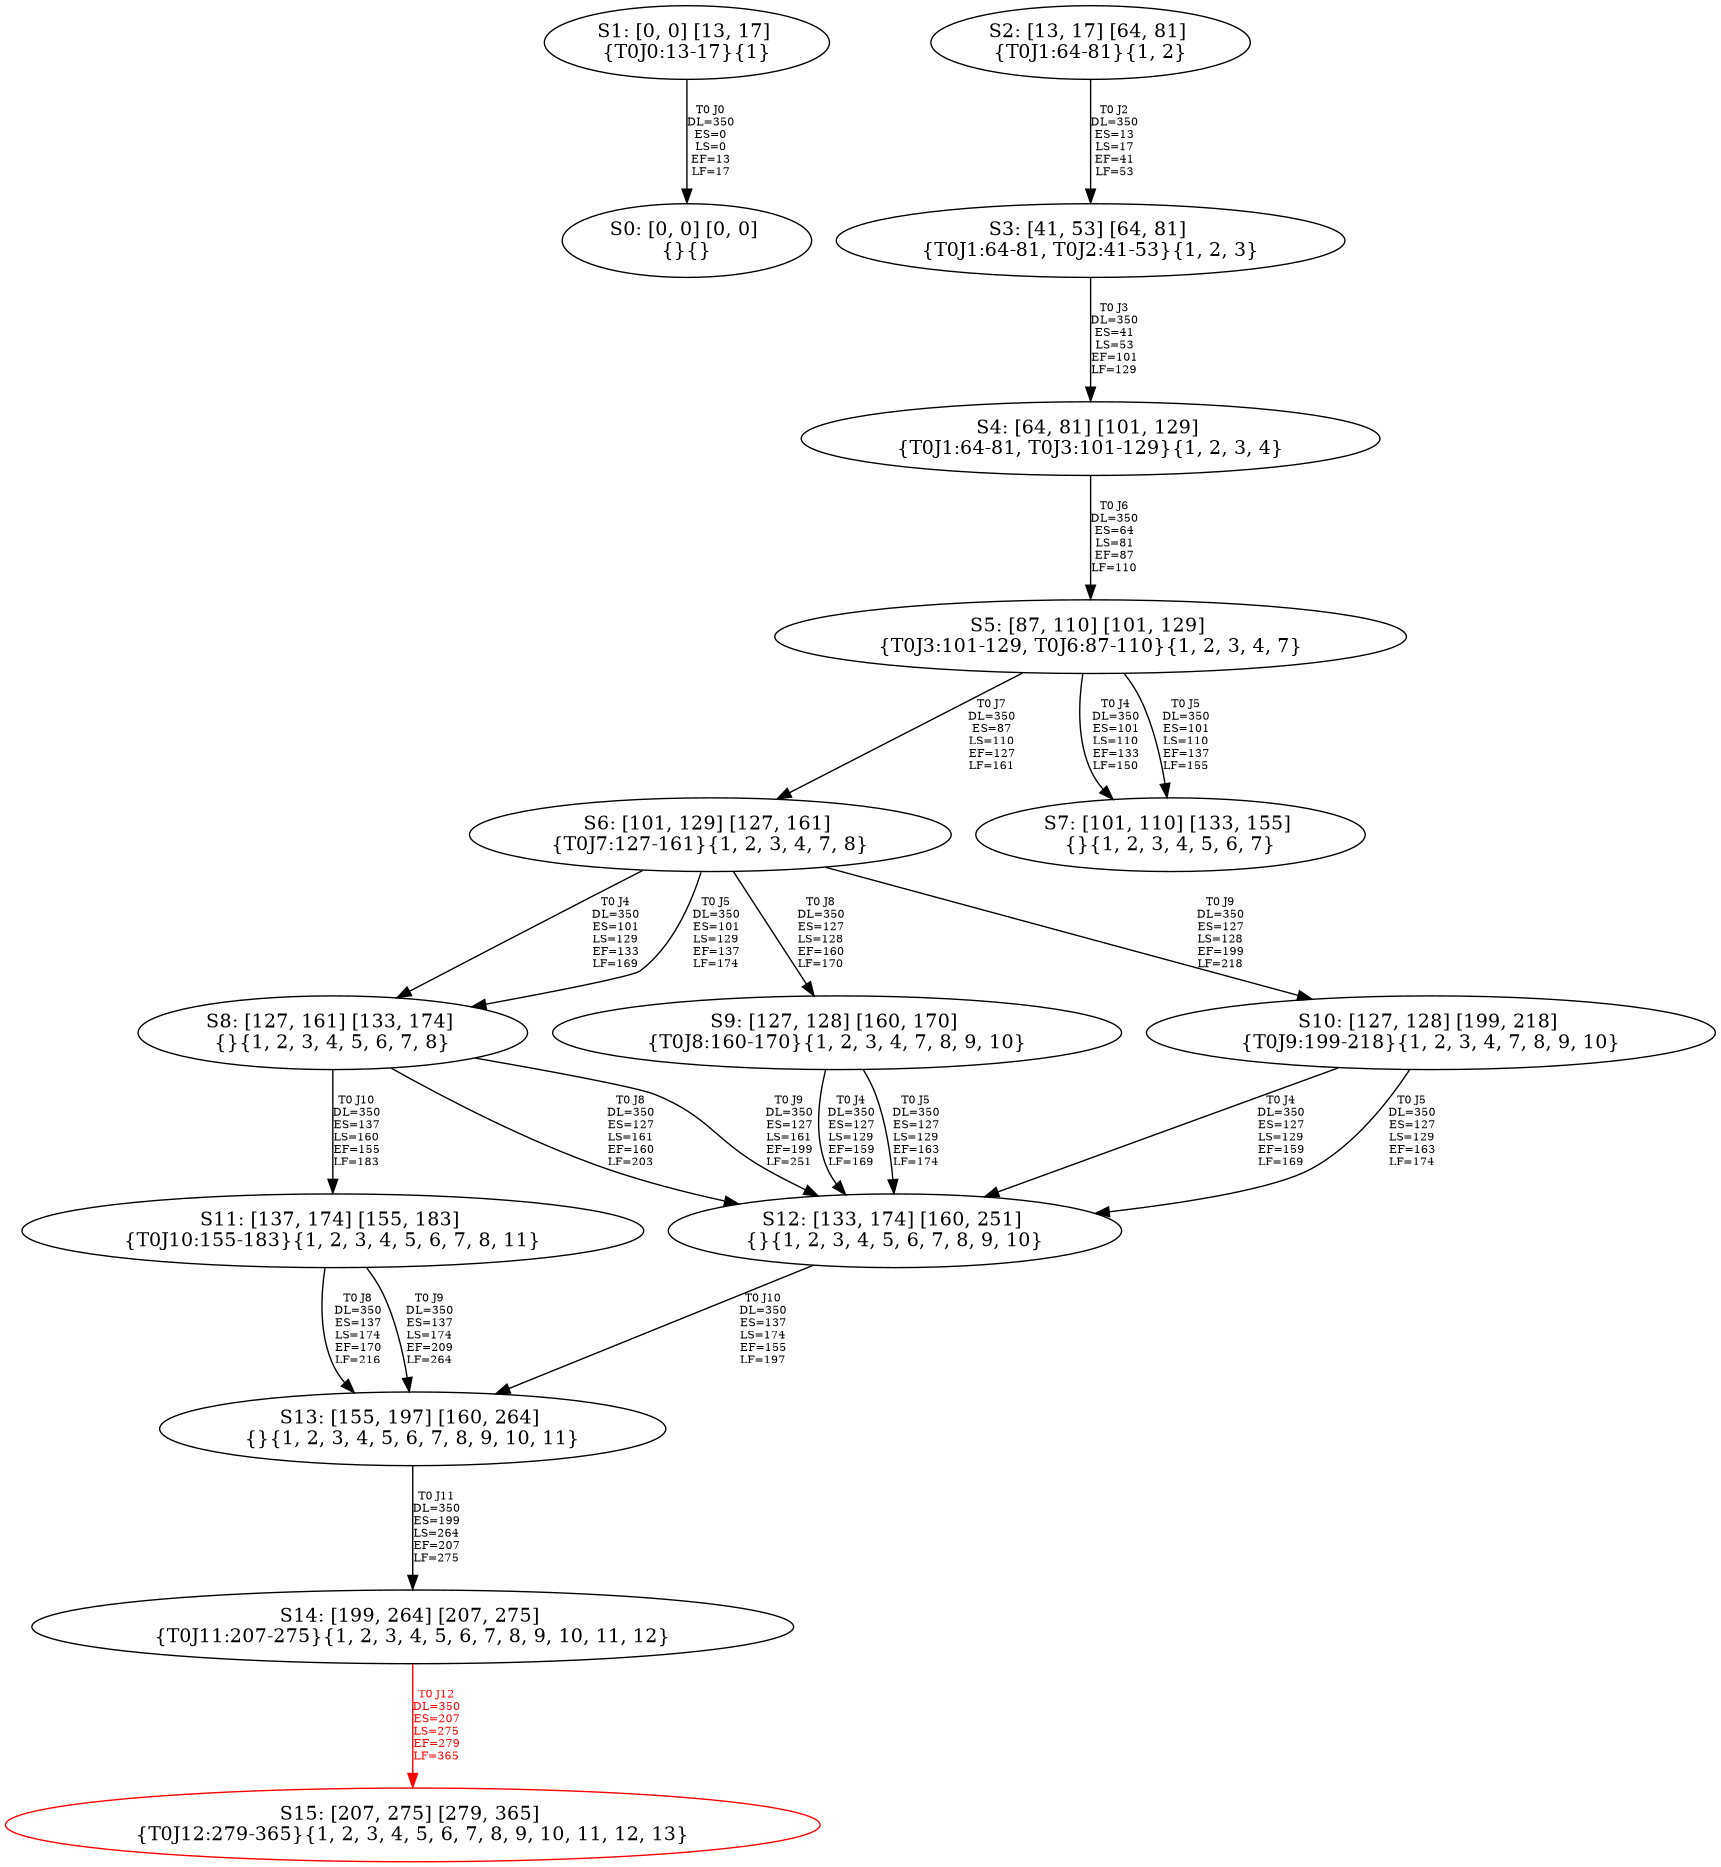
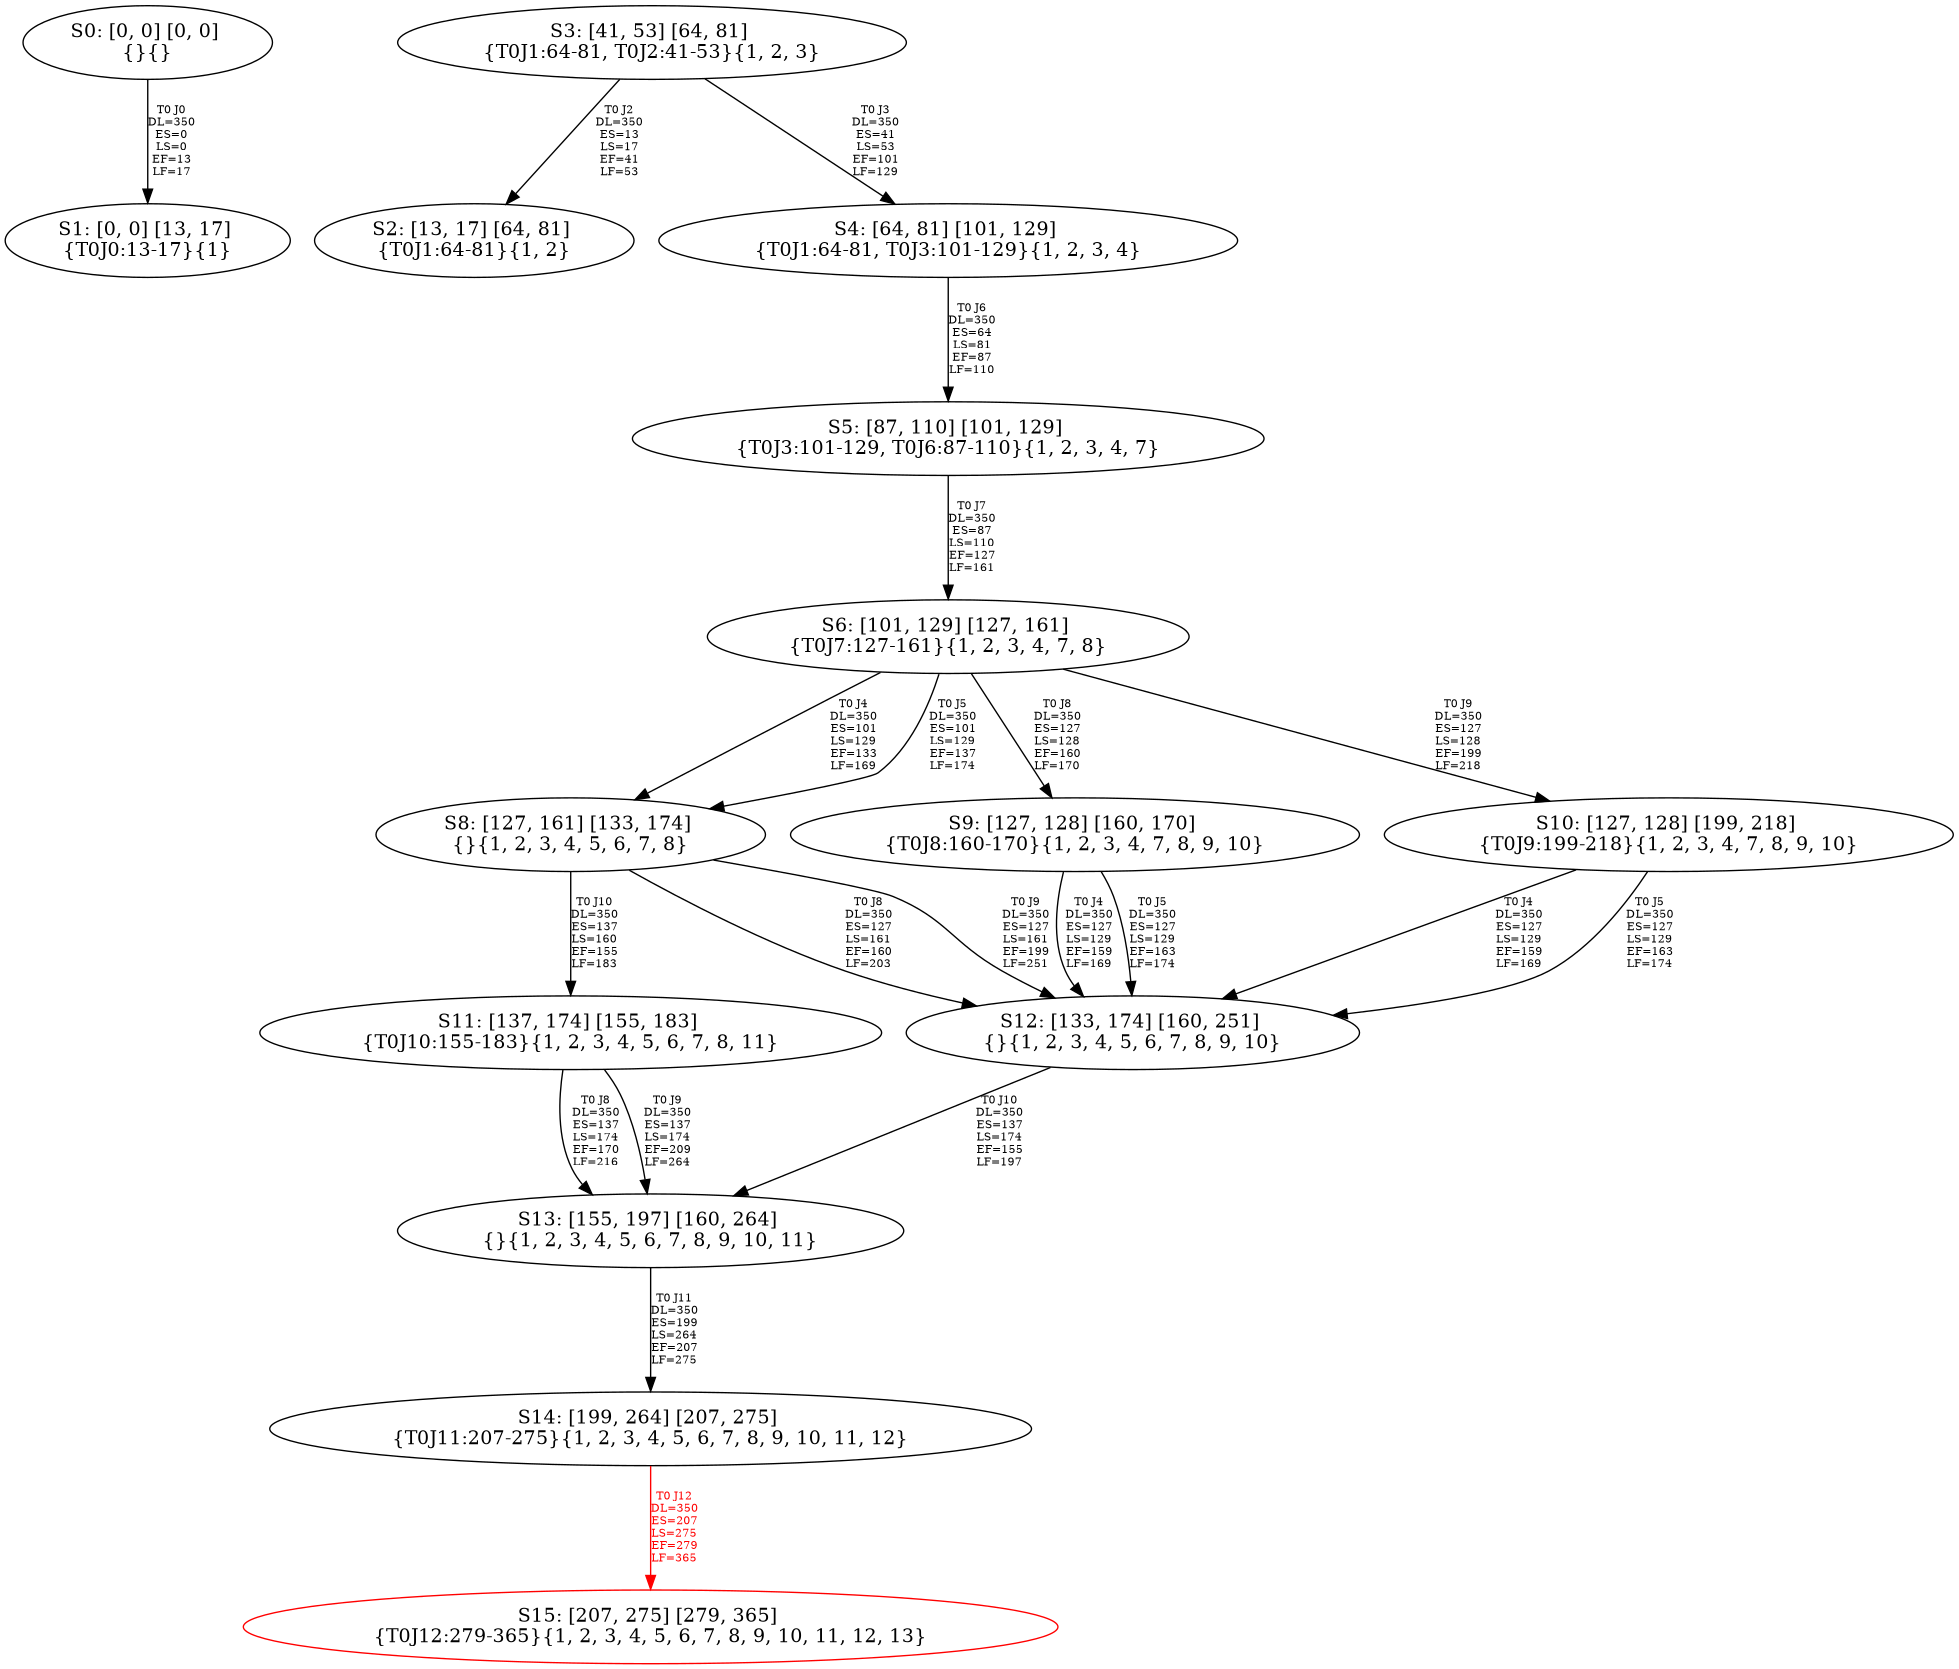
edge "S1: [0, 0] [13, 17] {T0J0:13-17}{1}" -> "S0: [0, 0] [0, 0] {}{}": reversed
edge "S2: [13, 17] [64, 81] {T0J1:64-81}{1, 2}" -> "S3: [41, 53] [64, 81] {T0J1:64-81, T0J2:41-53}{1, 2, 3}": reversed
node "S7: [101, 110] [133, 155] {}{1, 2, 3, 4, 5, 6, 7}": removed
